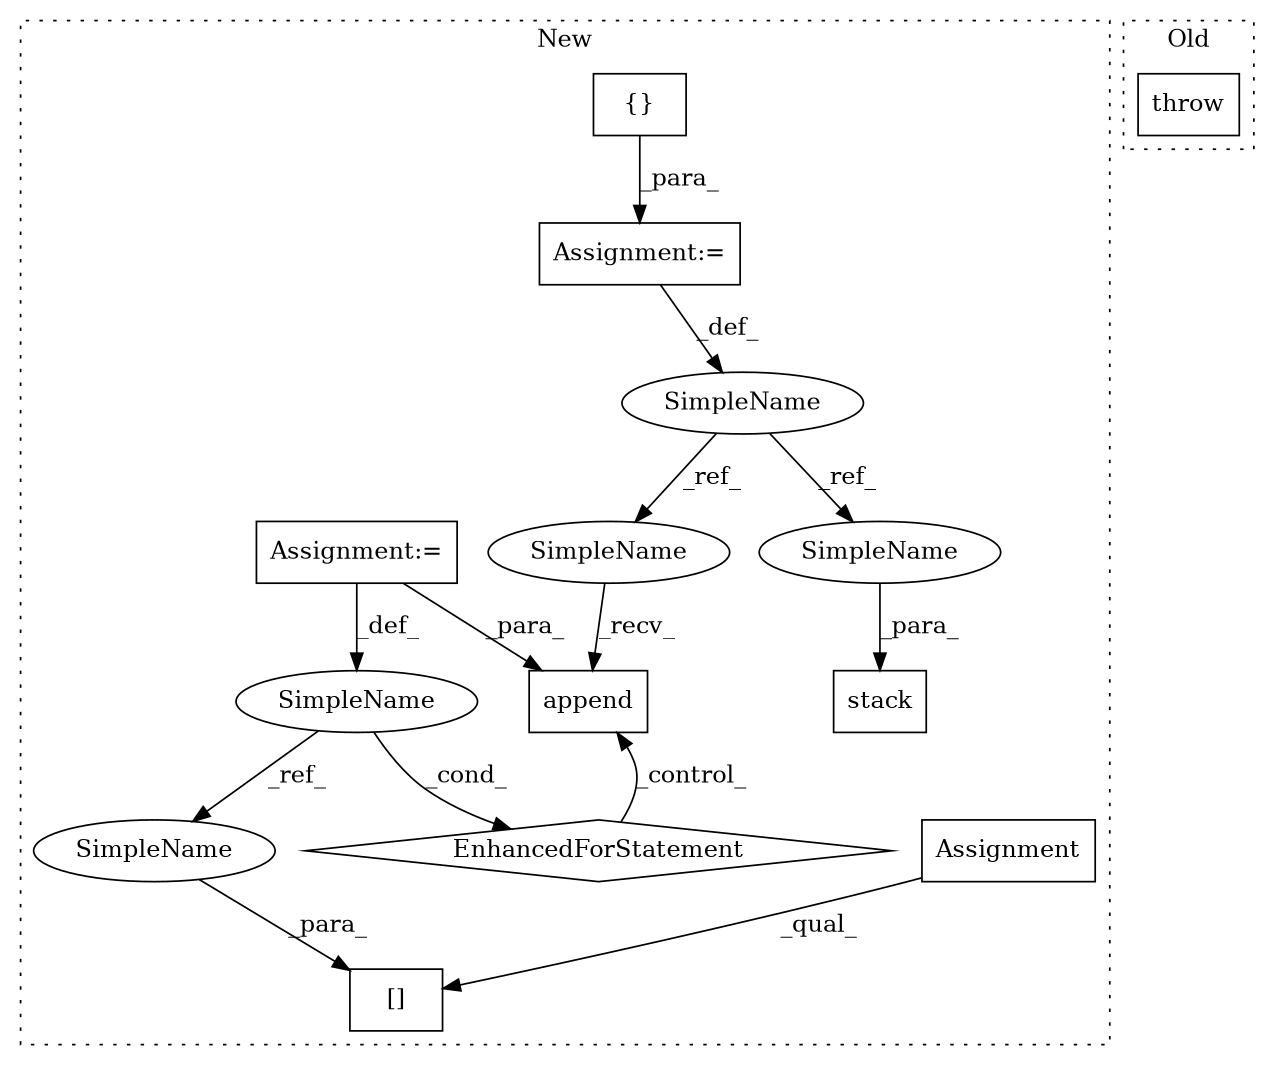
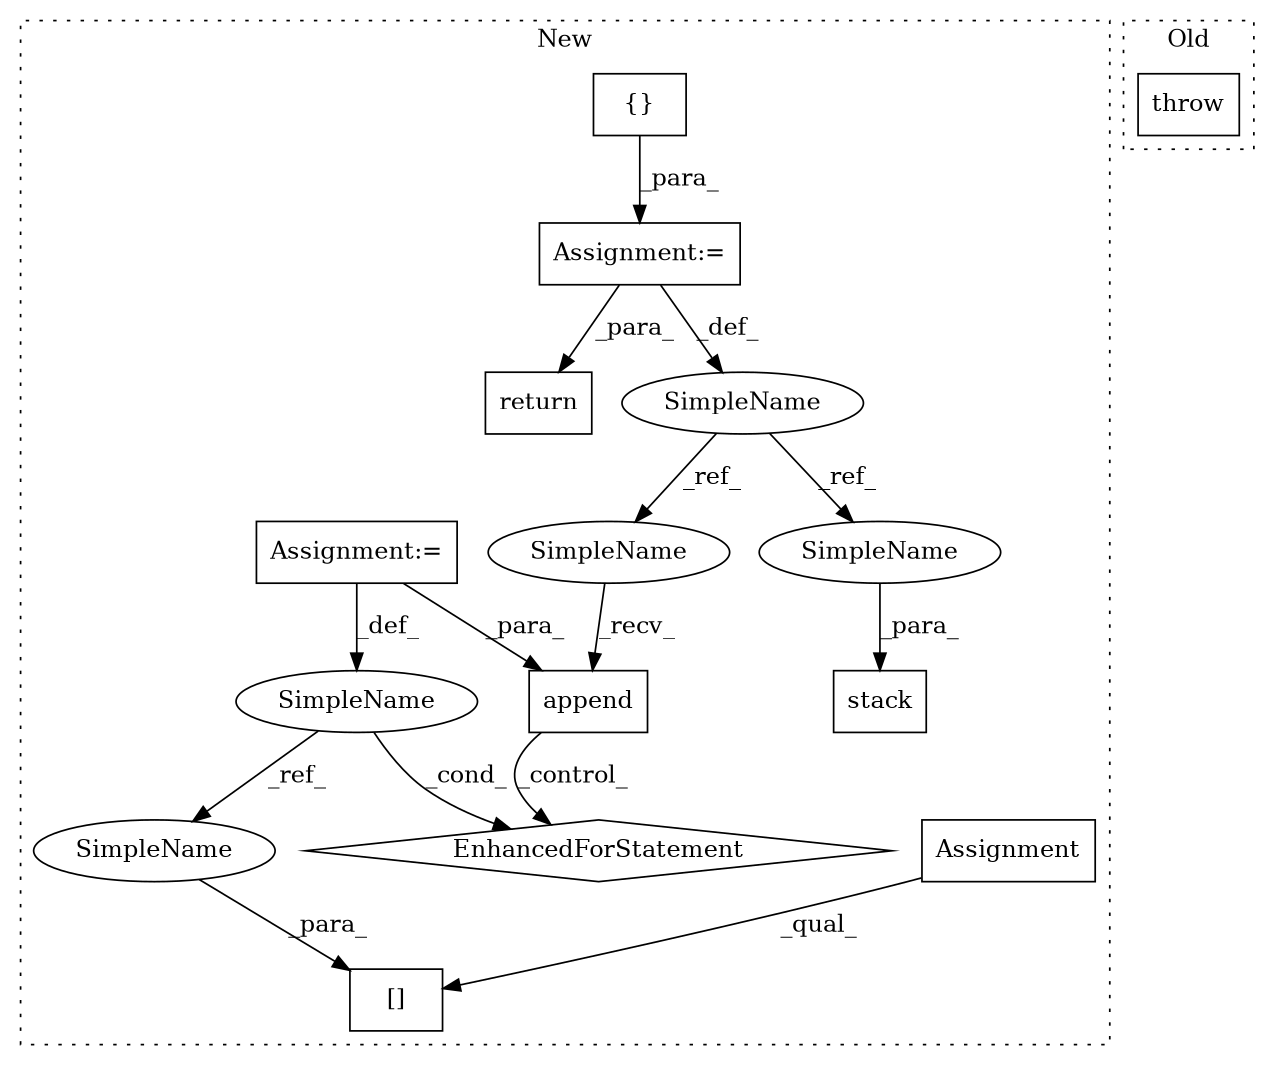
node "return": added
edge "EnhancedForStatement" -> "append": reversed
